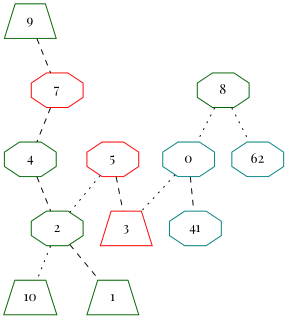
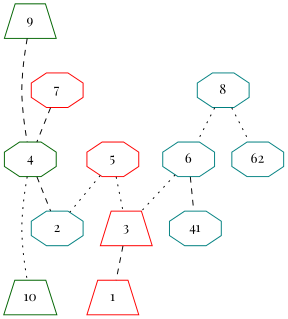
edge "9" -- "7": now "9" -- "4"
node "8": color darkgreen -> teal
node "0": label "0" -> "6"
edge "5" -- "3": style dashed -> dotted
node "2": color darkgreen -> teal
edge "2" -- "1": now "3" -- "1"
edge "2" -- "10": now "4" -- "10"
node "1": color darkgreen -> red
